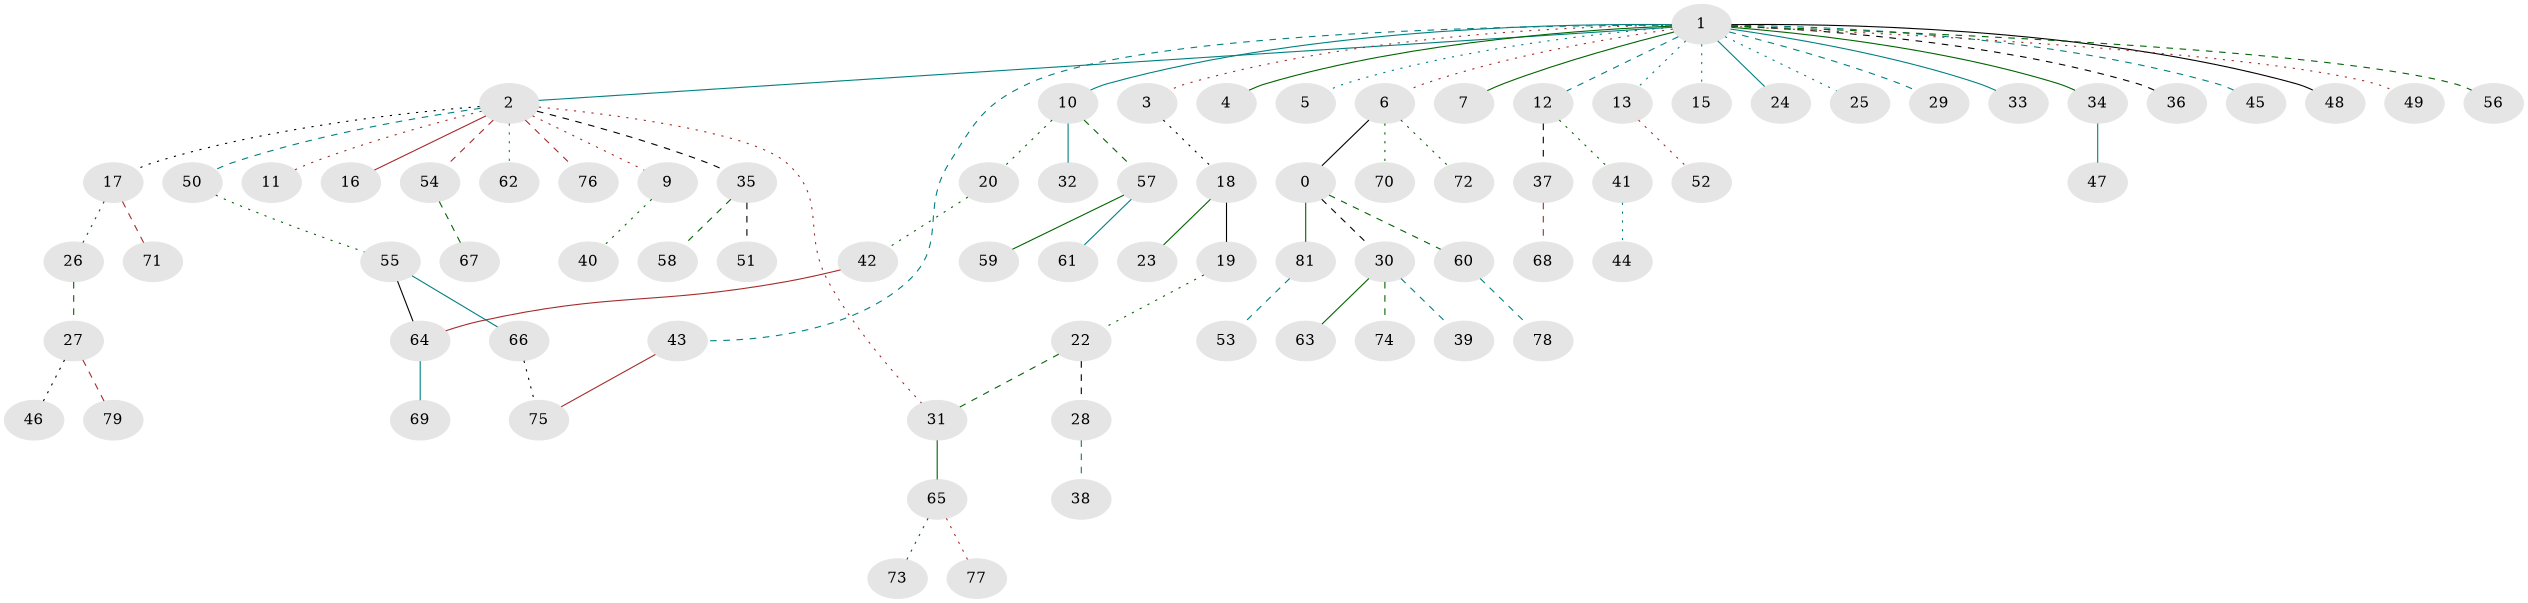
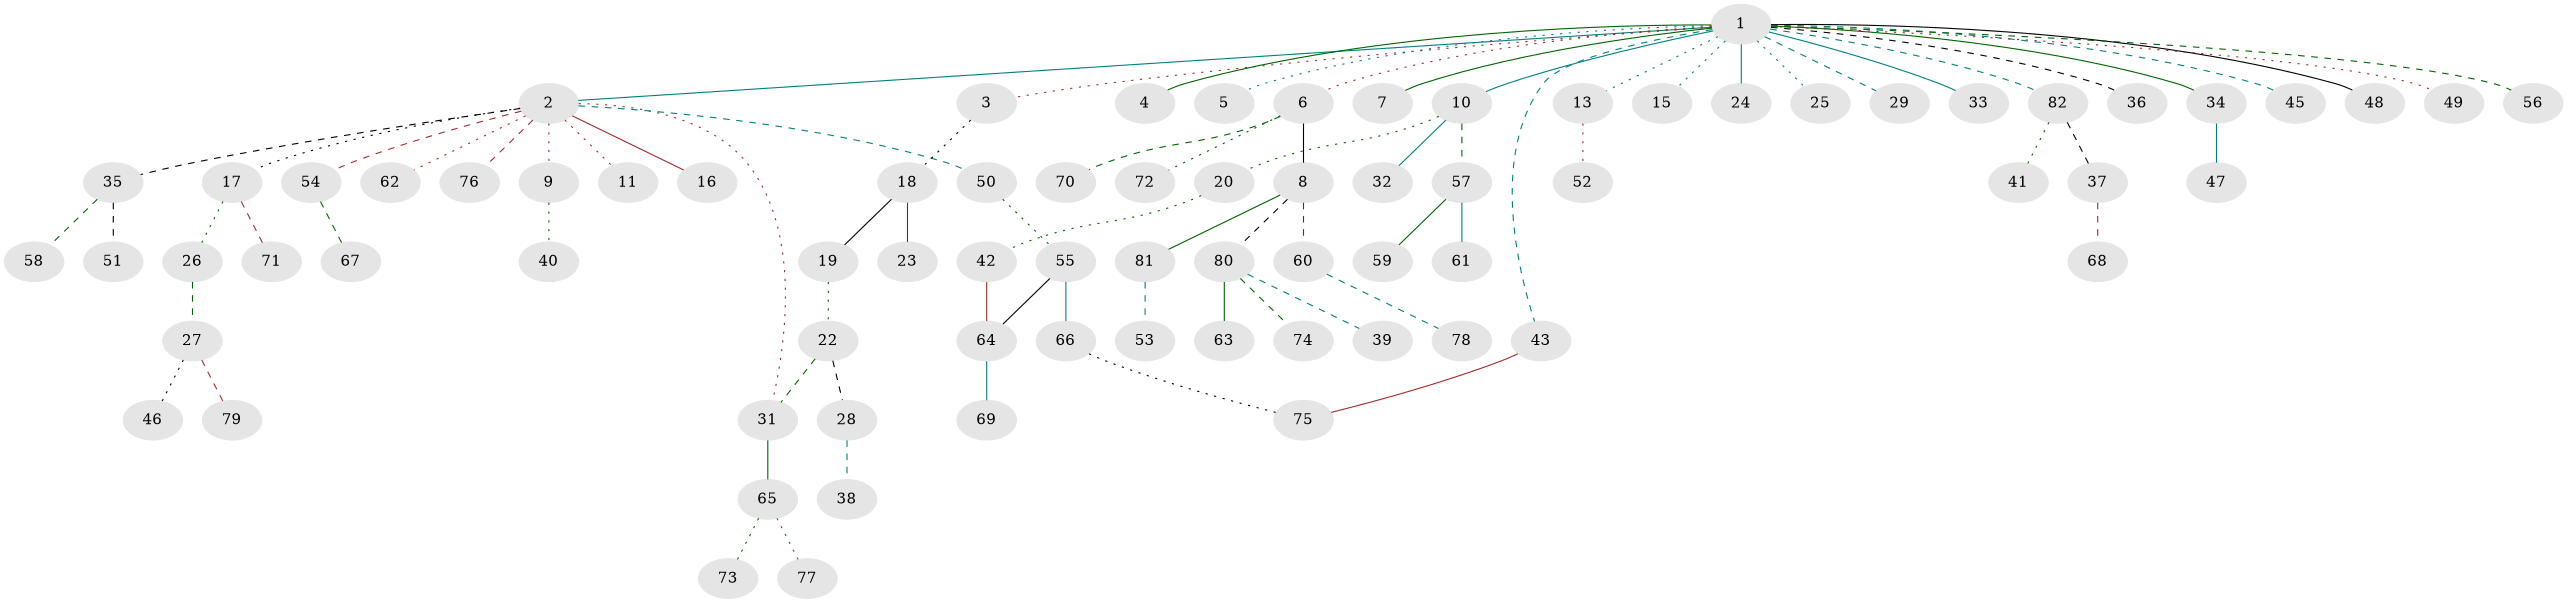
node "12": label "12" -> "82"
edge "2" -- "62": color teal -> brown
edge "6" -- "70": style dotted -> dashed
node "0": label "0" -> "8"
node "30": label "30" -> "80"
node "44": removed
